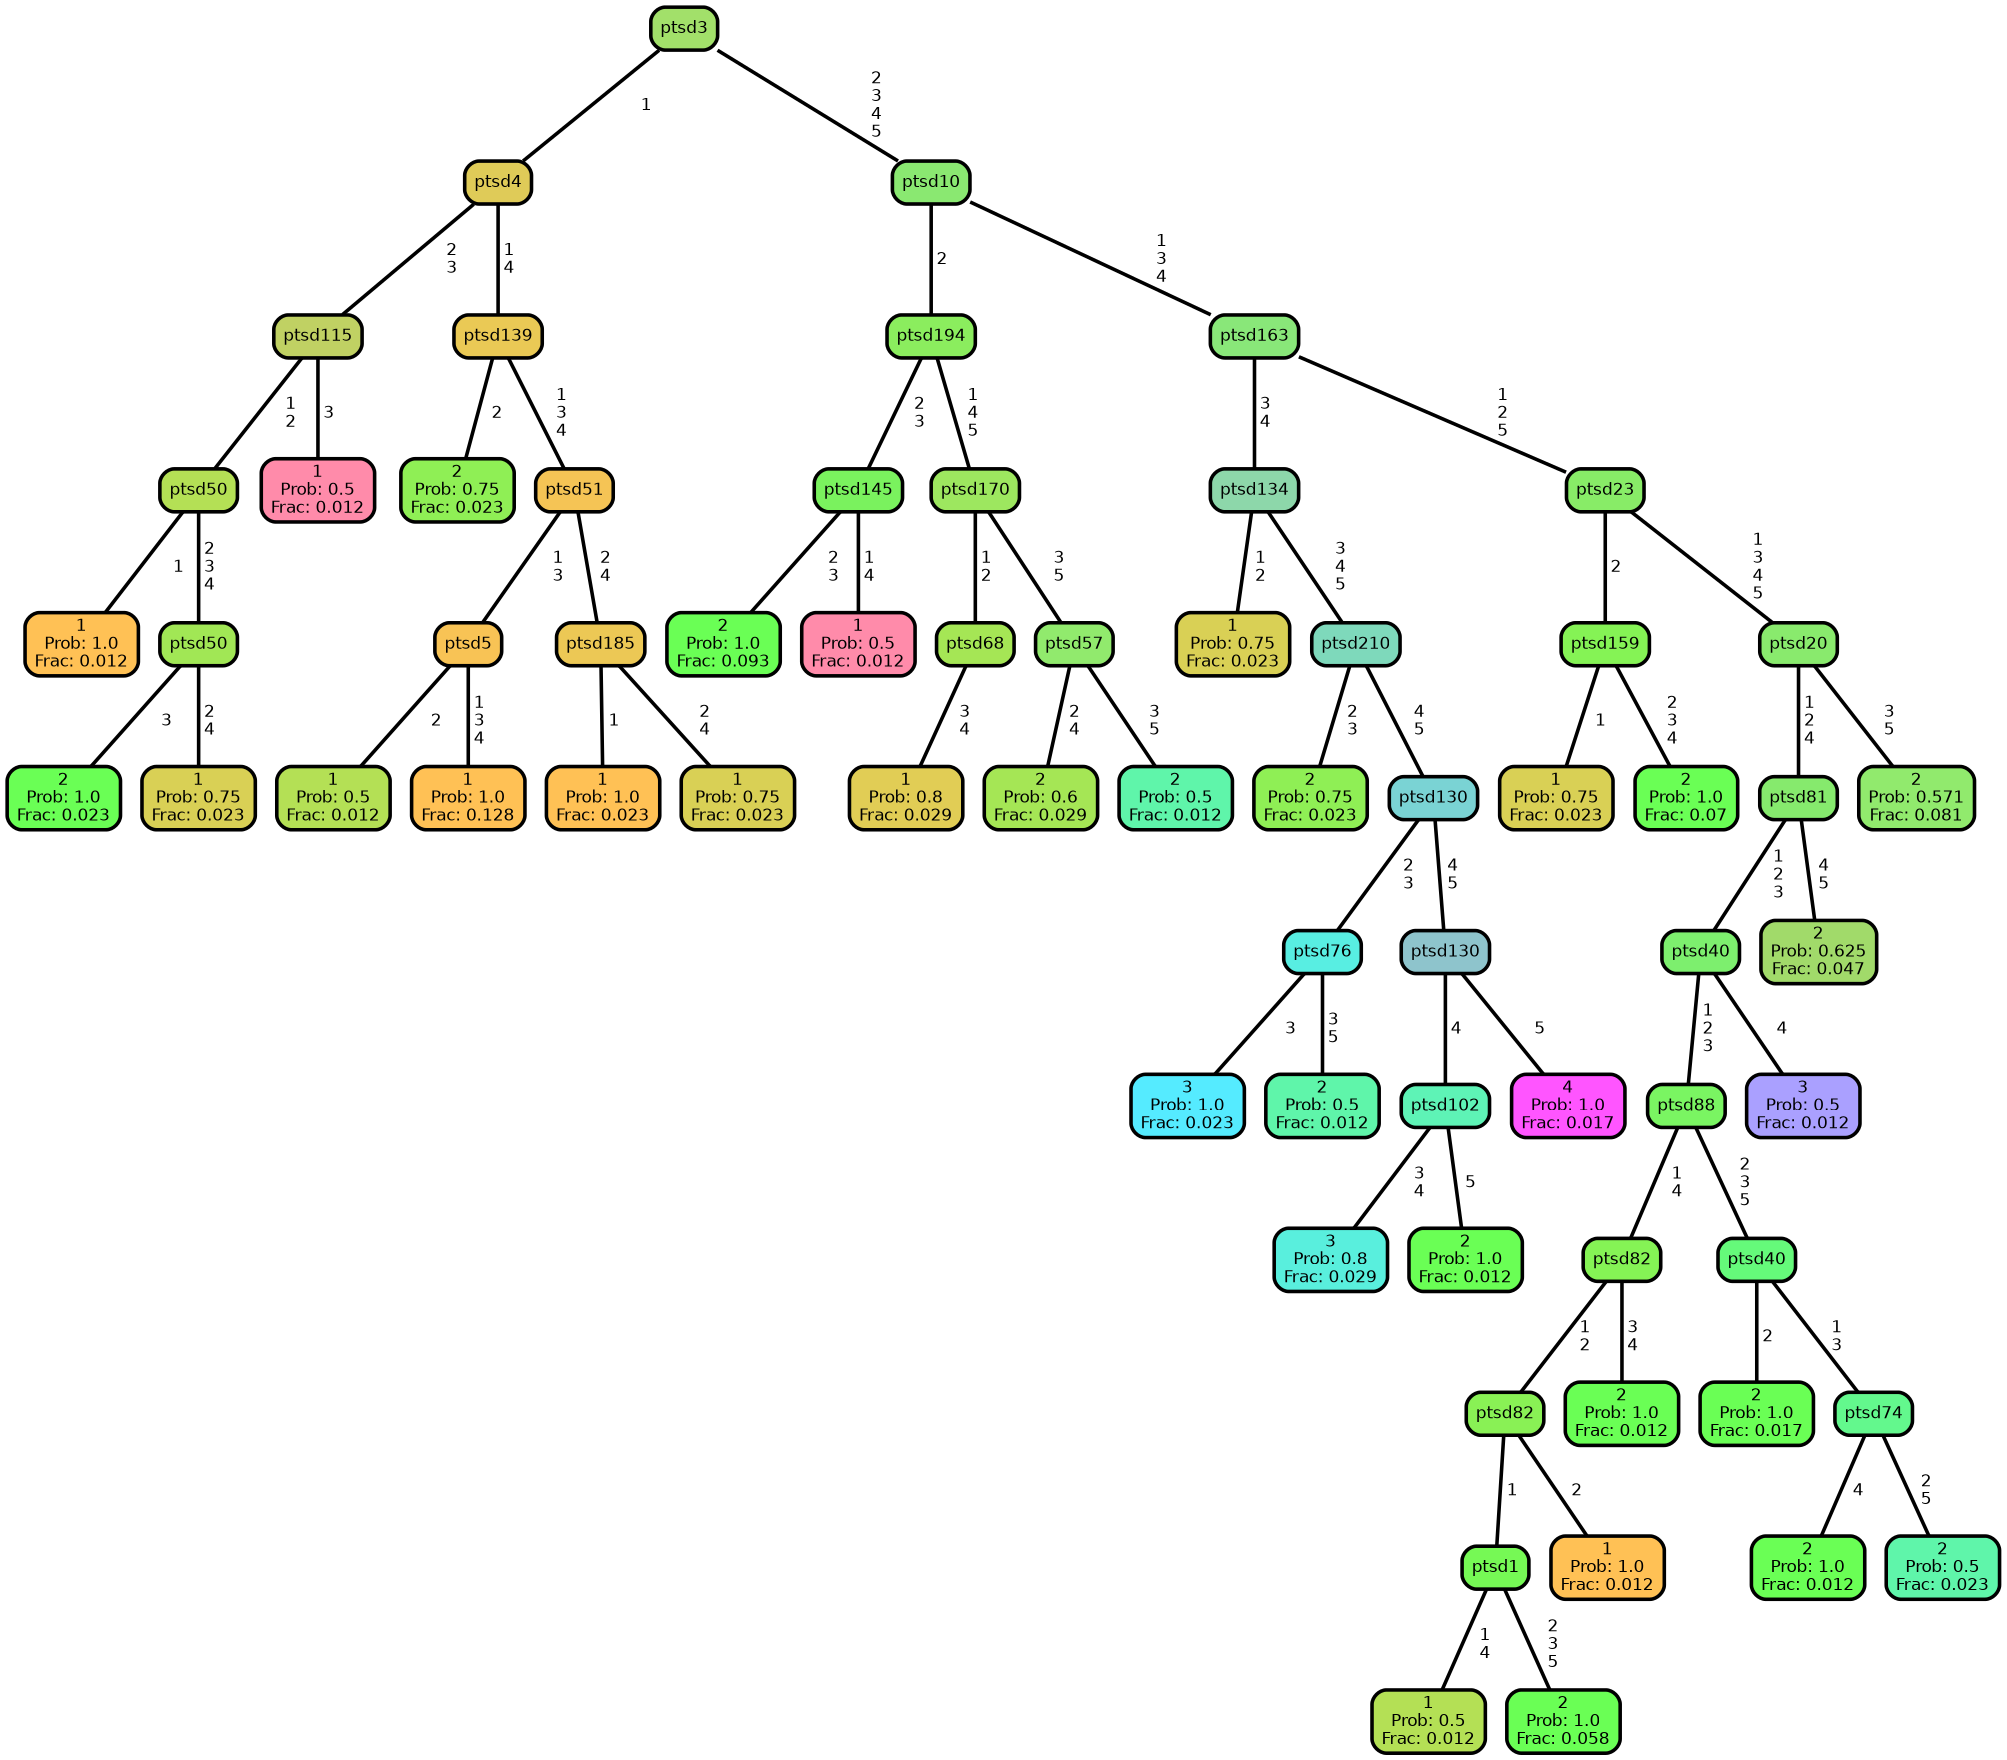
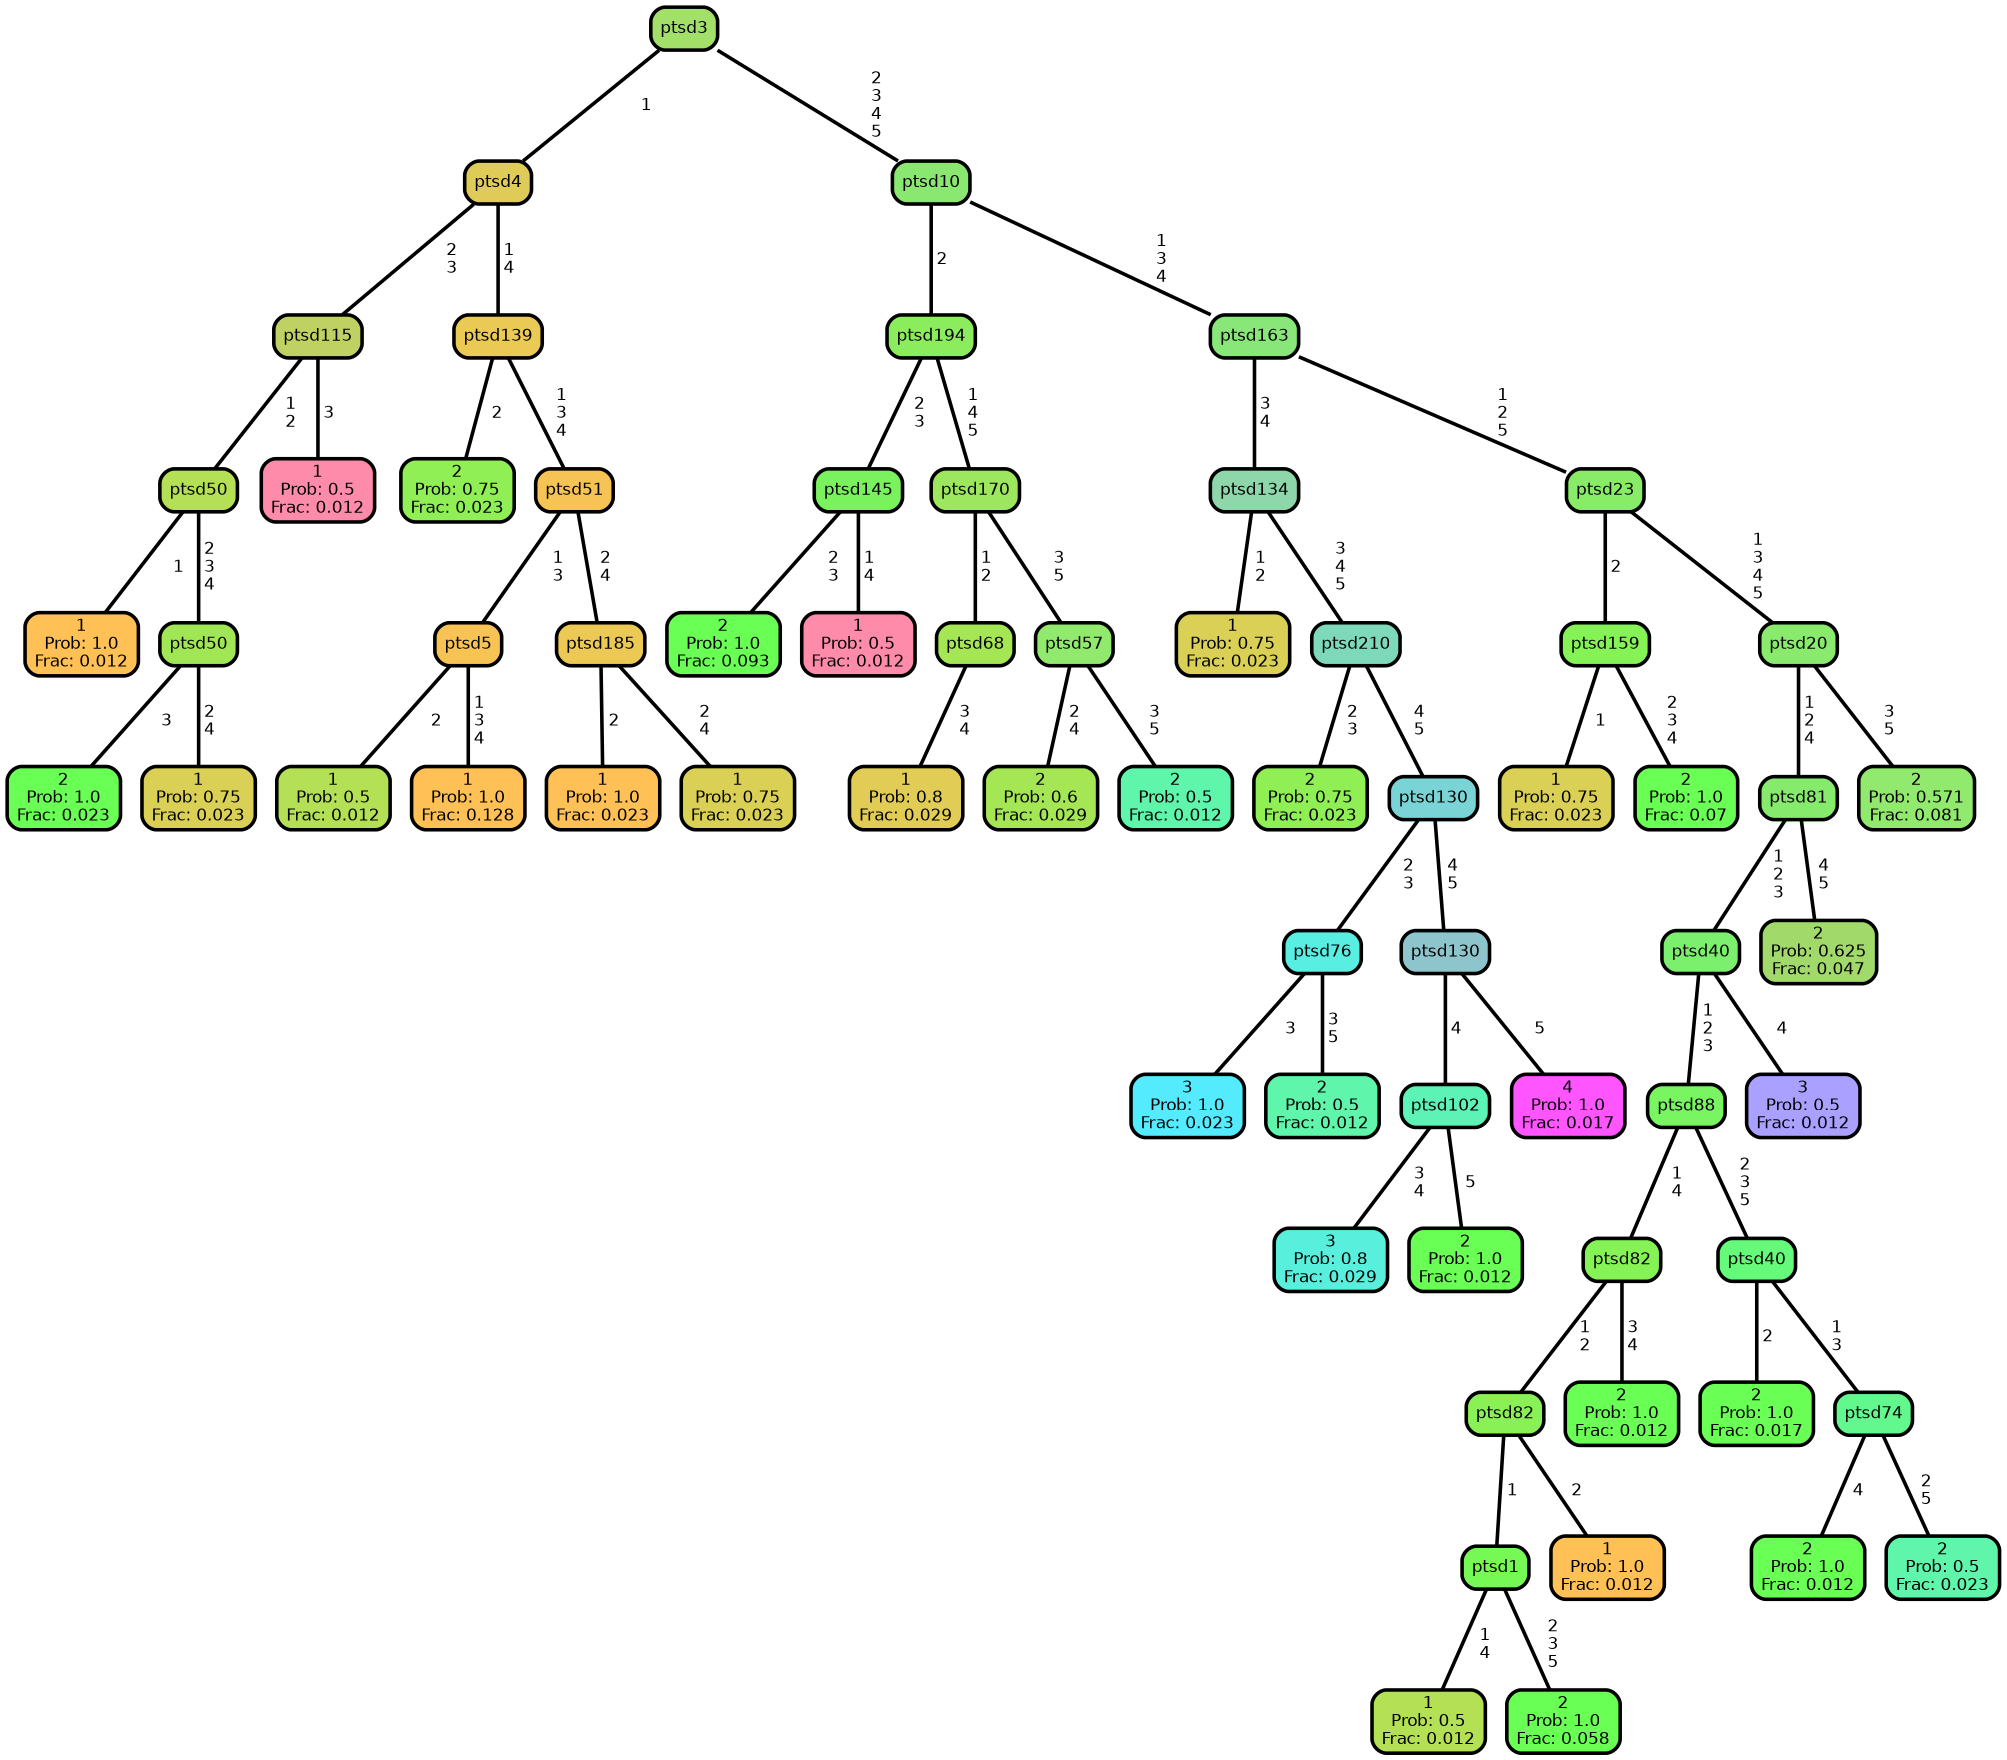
edge "ptsd185" -- "1 Prob: 1.0 Frac: 0.023": label " 1" -> " 2"
